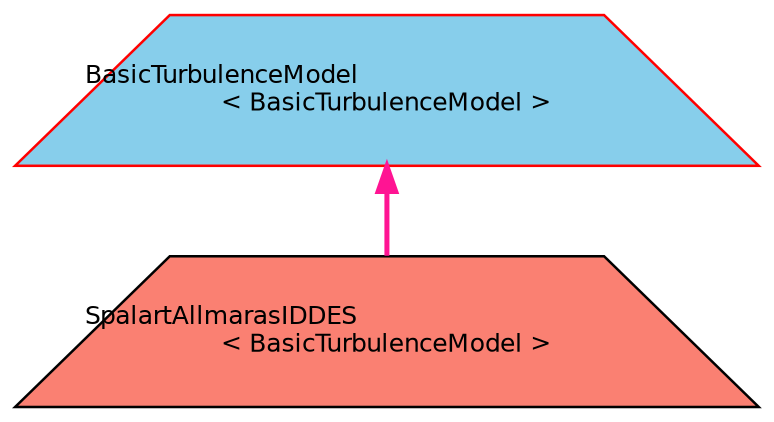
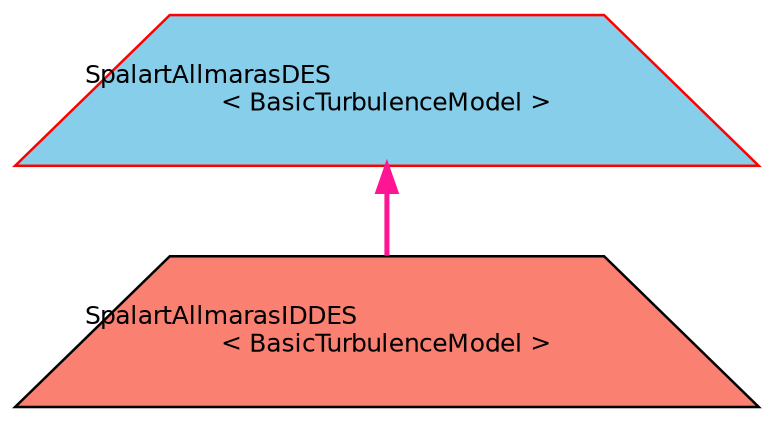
node "BasicTurbulenceModel < BasicTurbulenceModel >": label "BasicTurbulenceModel < BasicTurbulenceModel >" -> "SpalartAllmarasDES < BasicTurbulenceModel >"
